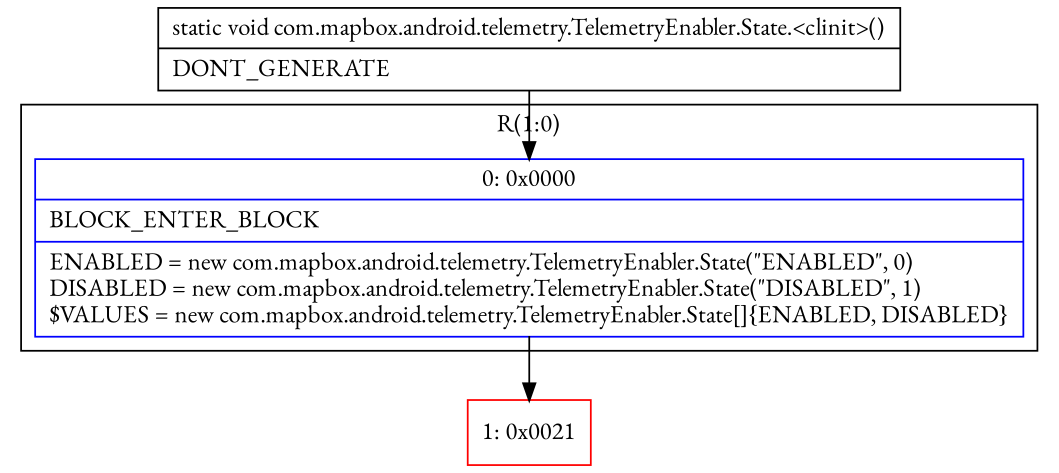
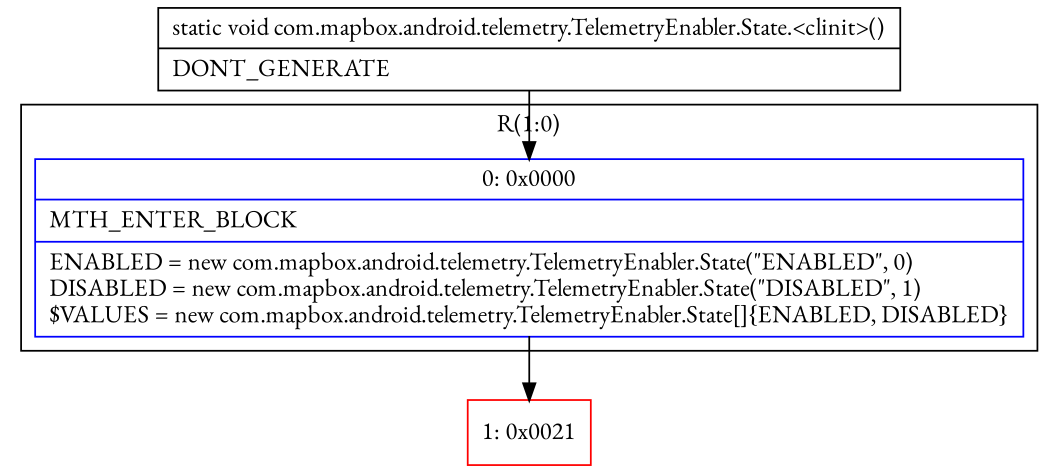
node "0: 0x0000": text "BLOCK_ENTER_BLOCK" -> "MTH_ENTER_BLOCK"
